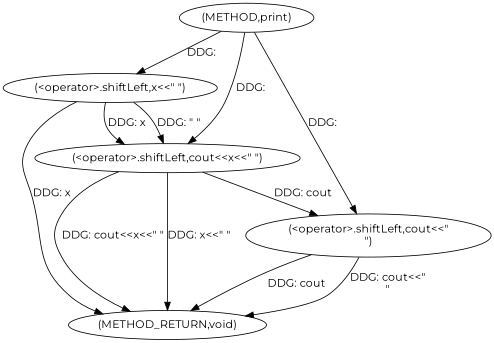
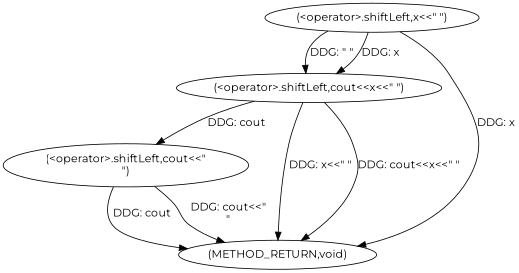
node "(METHOD,print)": removed
